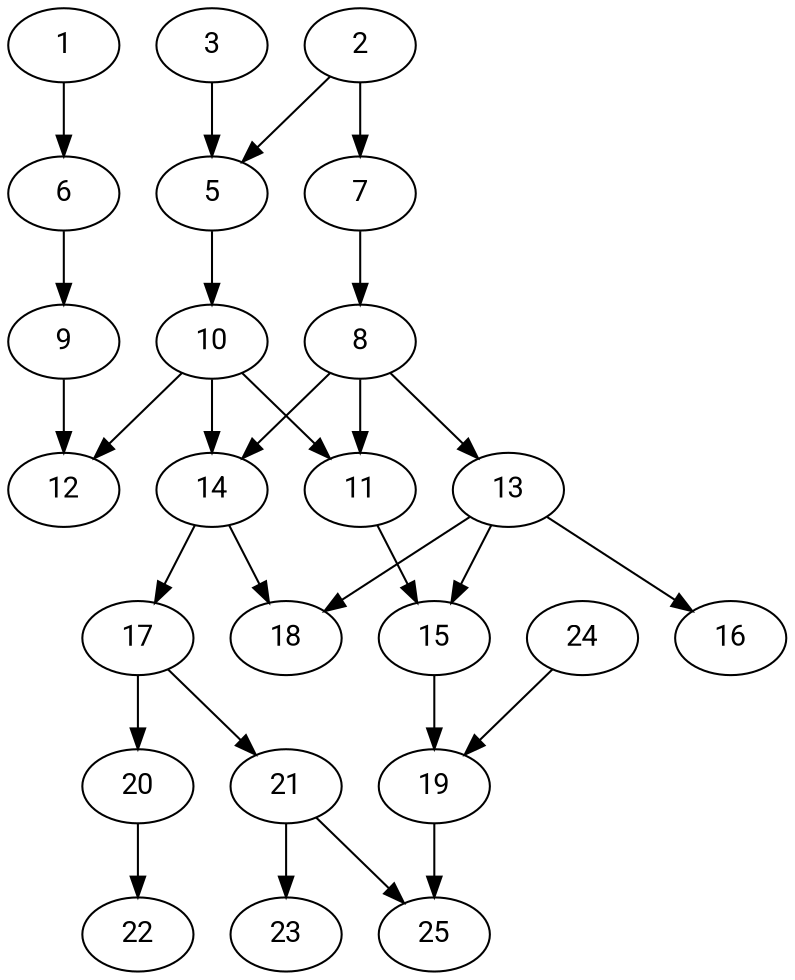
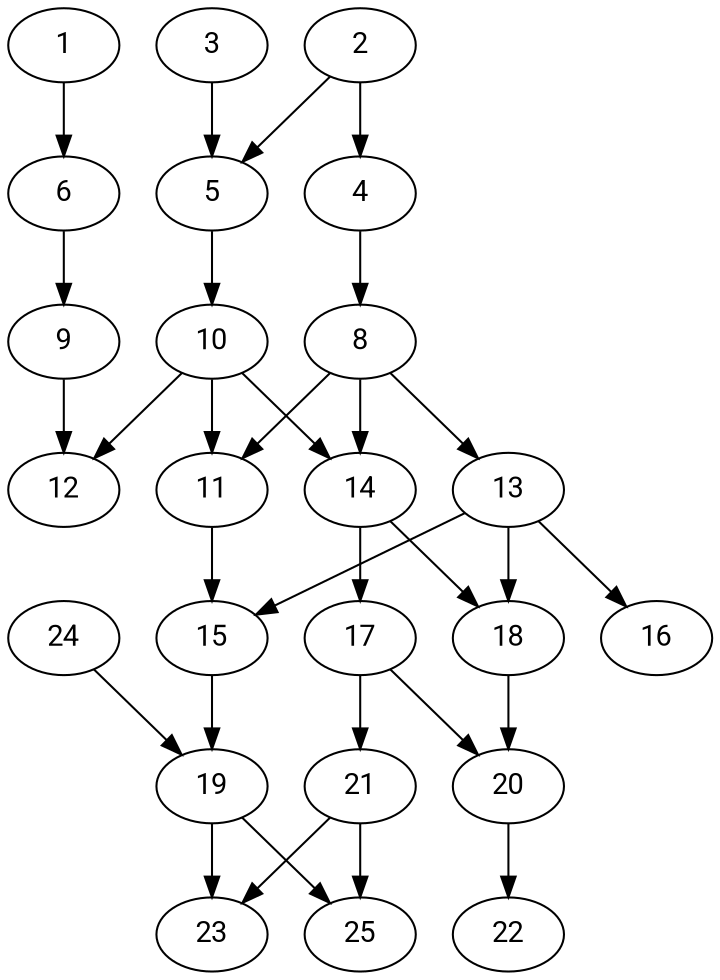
node "7": label "7" -> "4"
edge "18" -> "20": added
edge "19" -> "23": added
